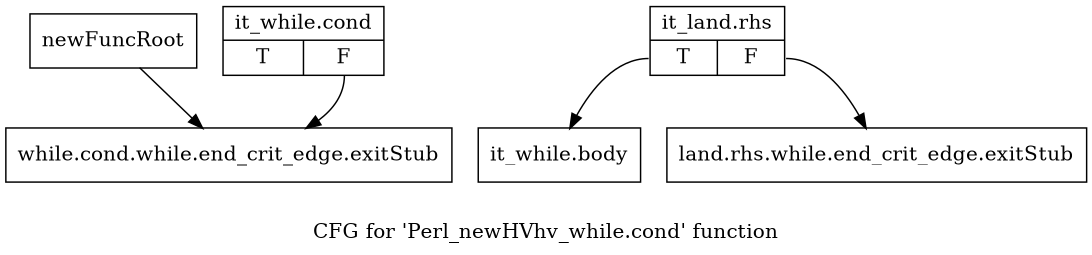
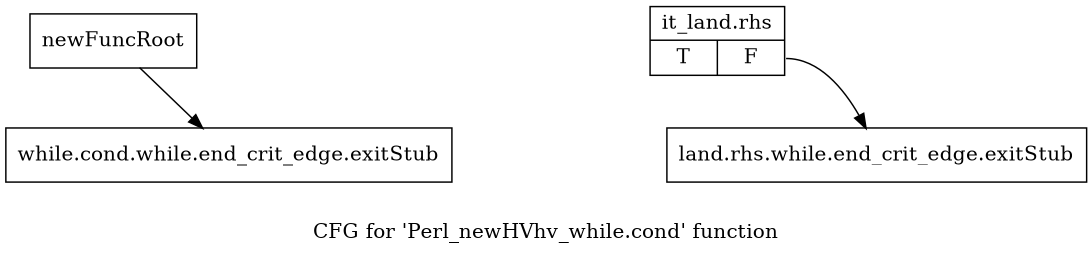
node "it_while.cond": removed
node "it_while.body": removed
